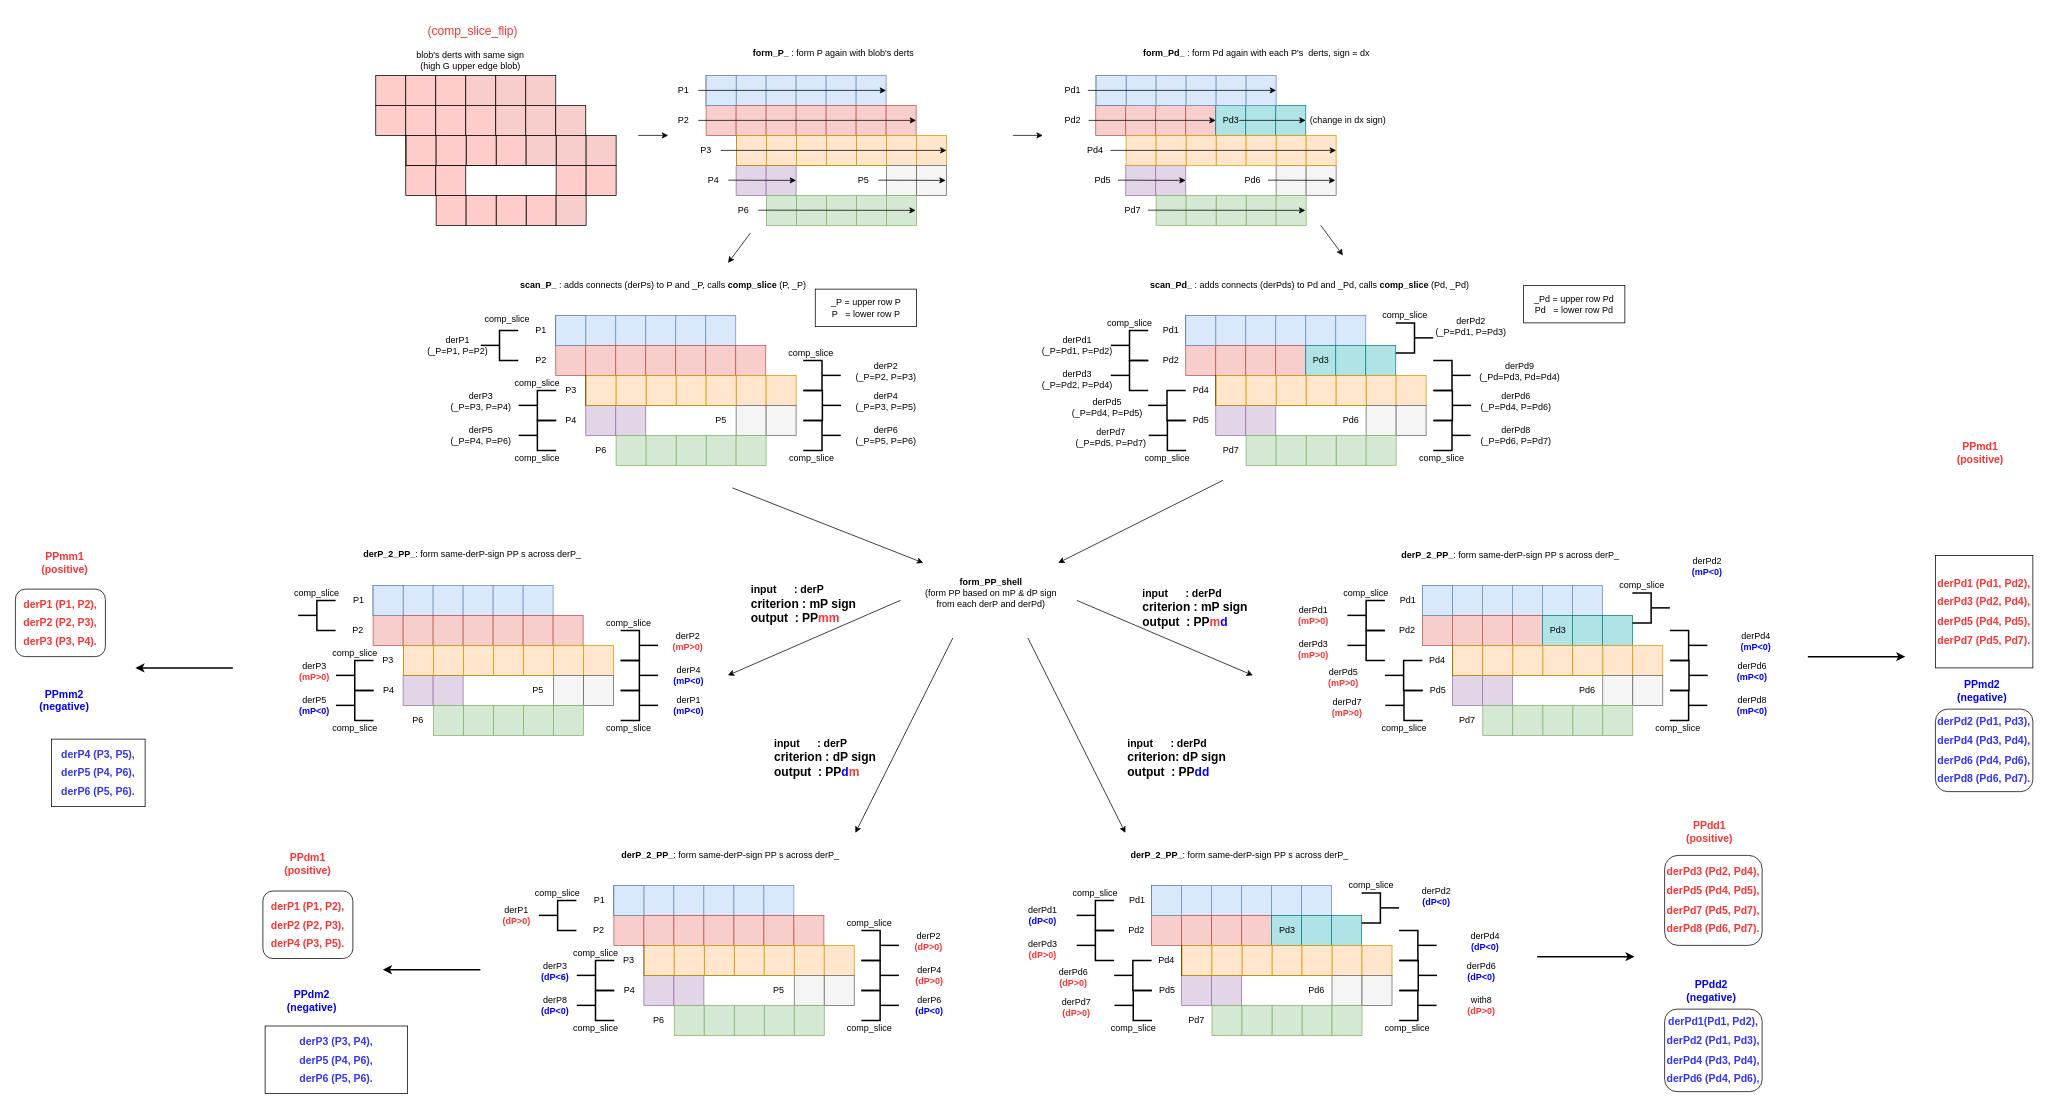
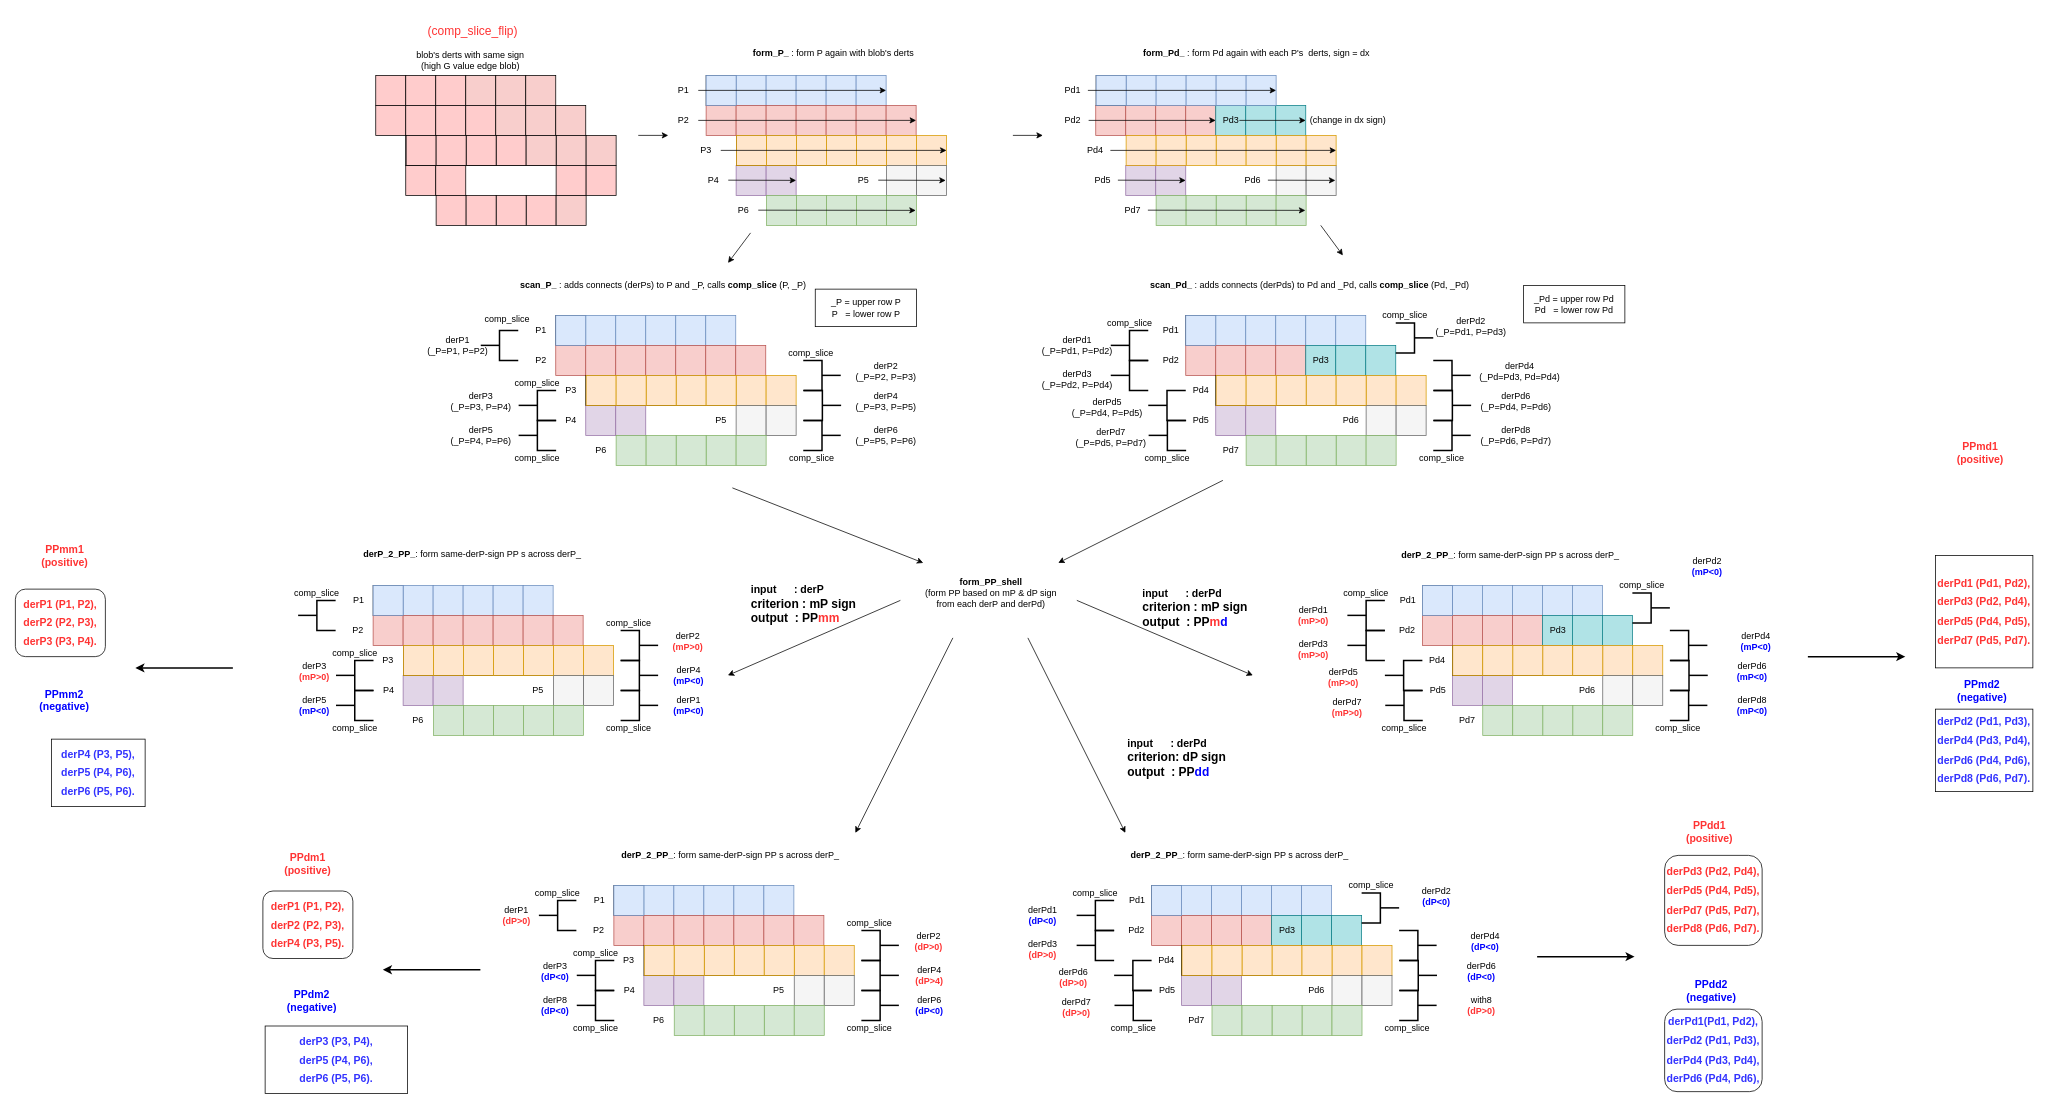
node "blob's derts with same sign (high G upper edge blob)": label "blob's derts with same sign (high G upper edge blob)" -> "blob's derts with same sign (high G value edge blob)"
node "derPd9 (_Pd=Pd3, Pd=Pd4)": label "derPd9 (_Pd=Pd3, Pd=Pd4)" -> "derPd4 (_Pd=Pd3, Pd=Pd4)"
node "PPmm1 (positive)": moved (65, 563) -> (65, 555)
node "derPd2 (Pd1, Pd3), derPd4 (Pd3, Pd4), derPd6 (Pd4, Pd6), derPd8 (Pd6, Pd7).": shape rounded rectangle -> rectangle
node "input : derP criterion : dP sign output : PPdm": removed
node "derP3 (dP<6)": label "derP3 (dP<6)" -> "derP3 (dP<0)"
node "derP4 (dP>0)": label "derP4 (dP>0)" -> "derP4 (dP>4)"
